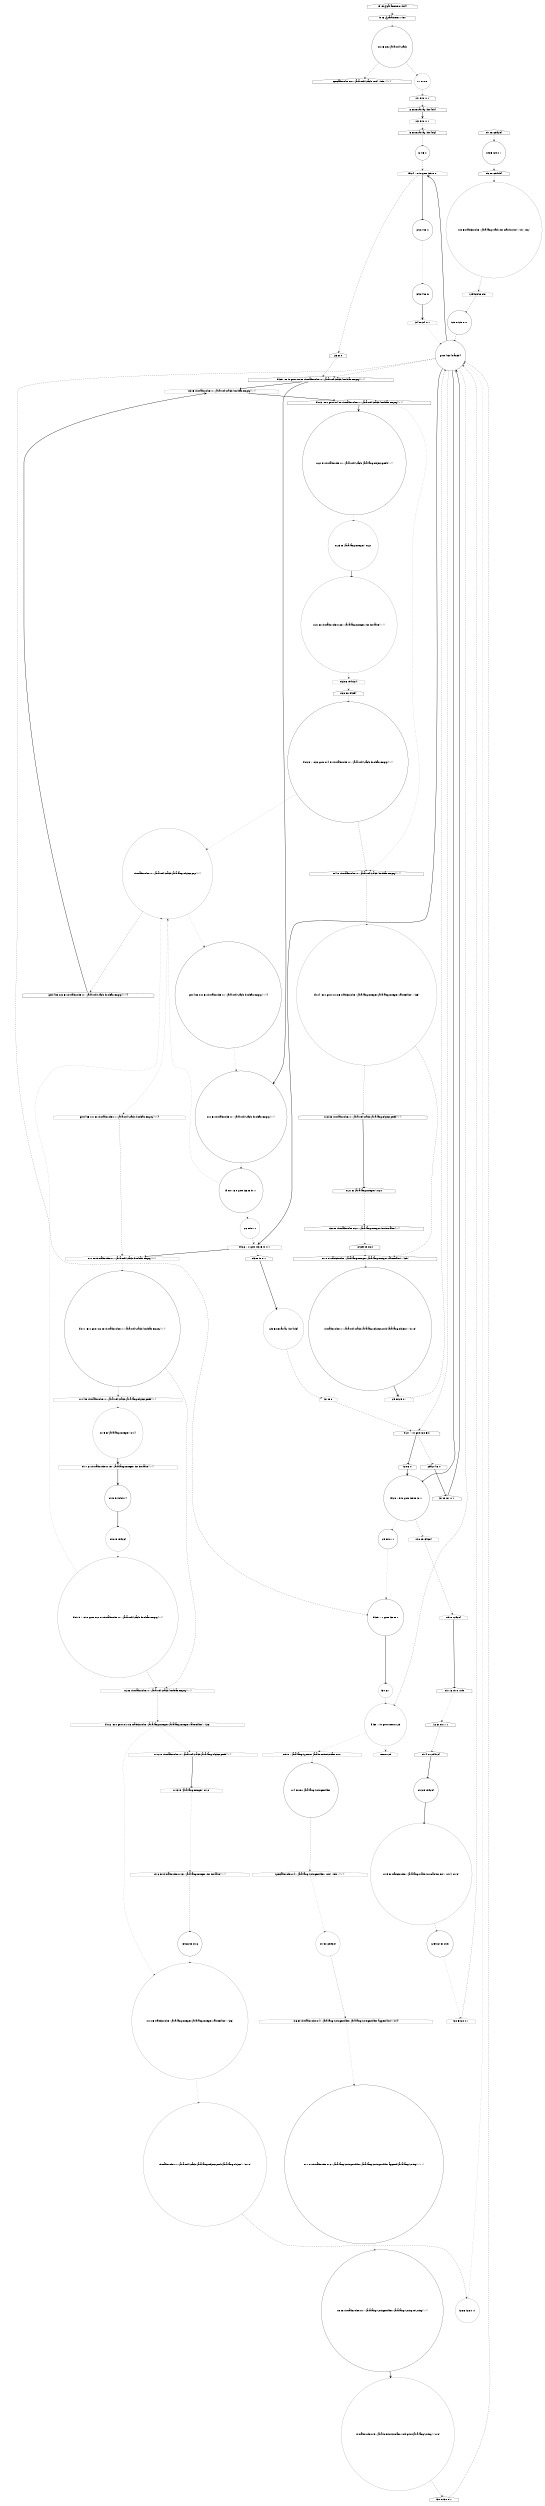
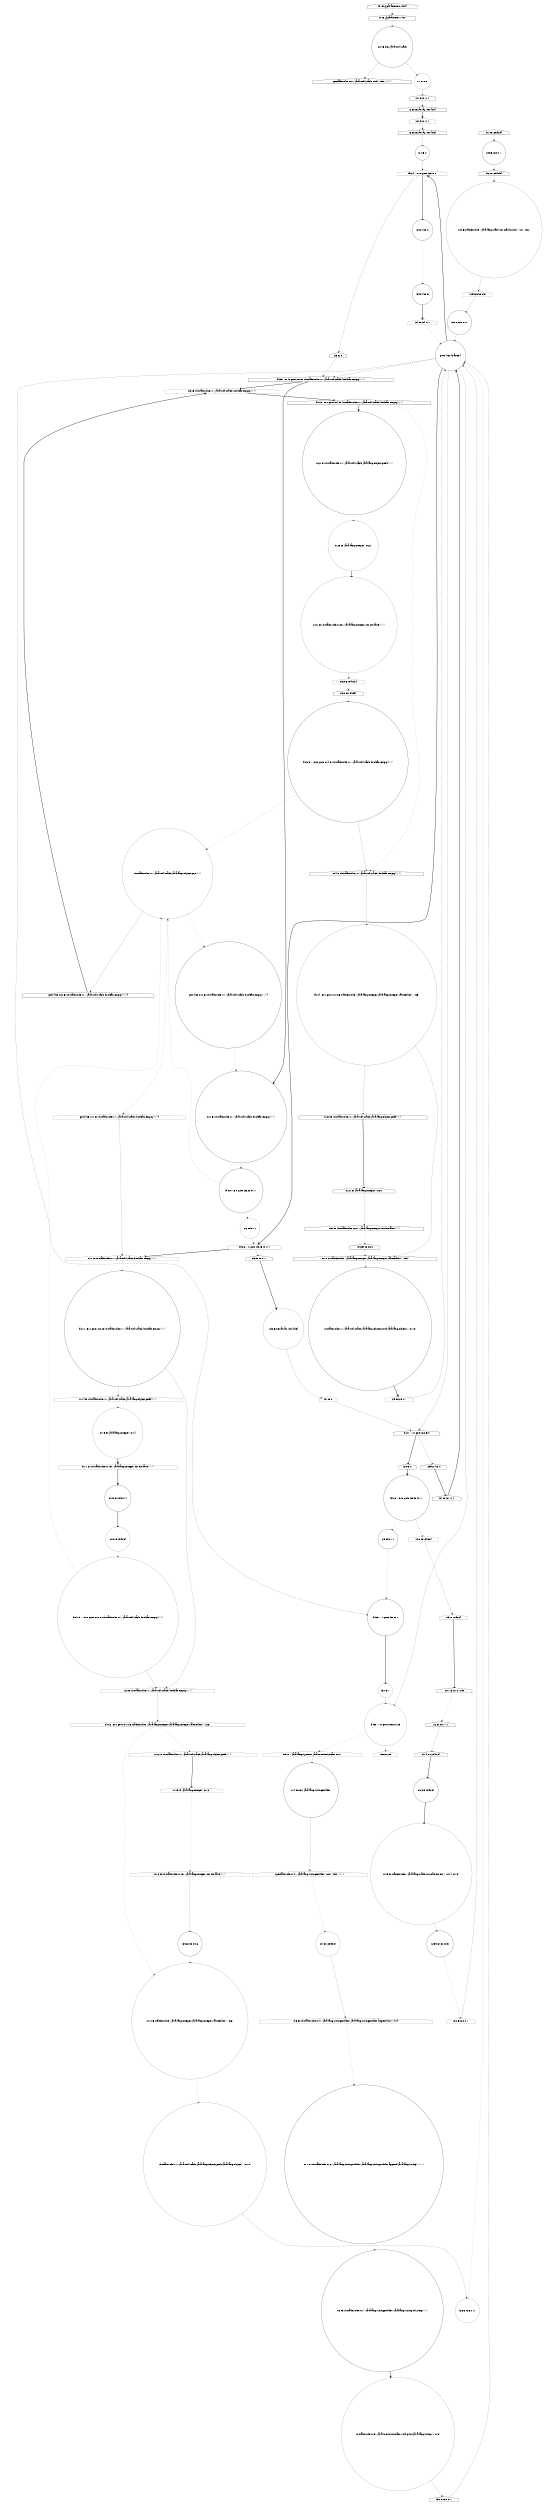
edge "goto [?= (branch)]" -> "if i28 >= i0 goto i29 = i0 - 1": removed
